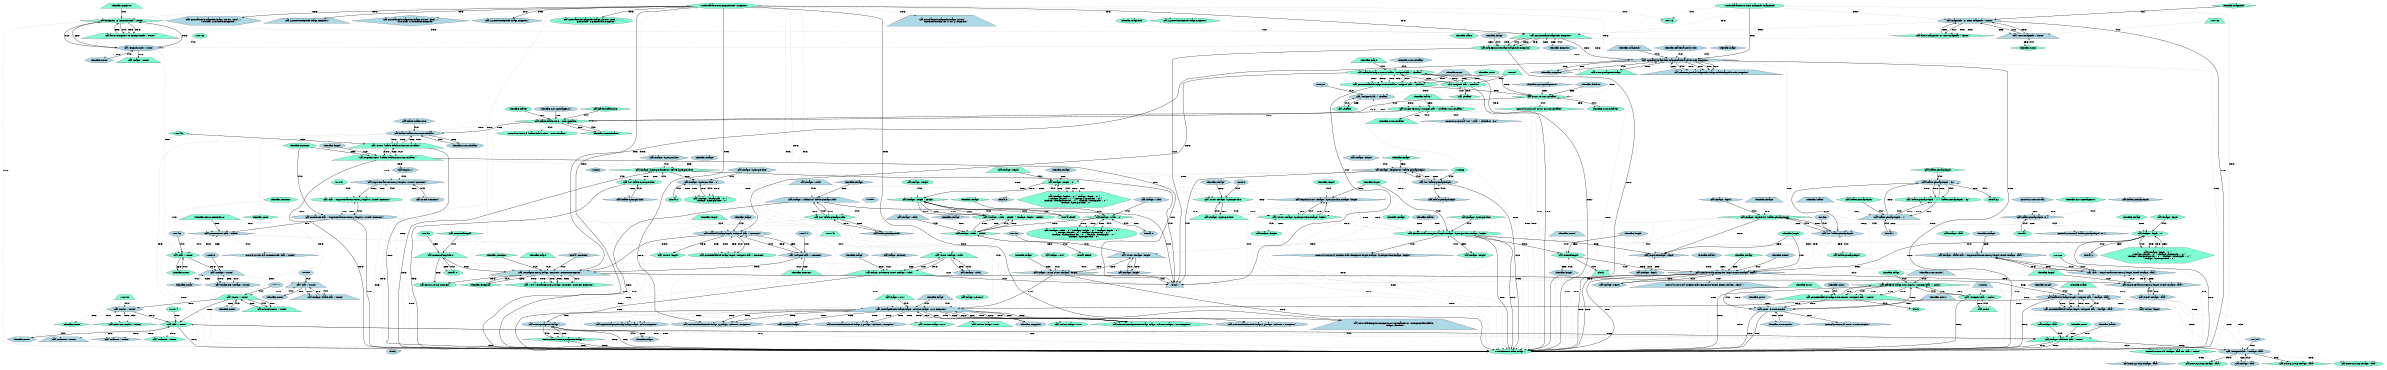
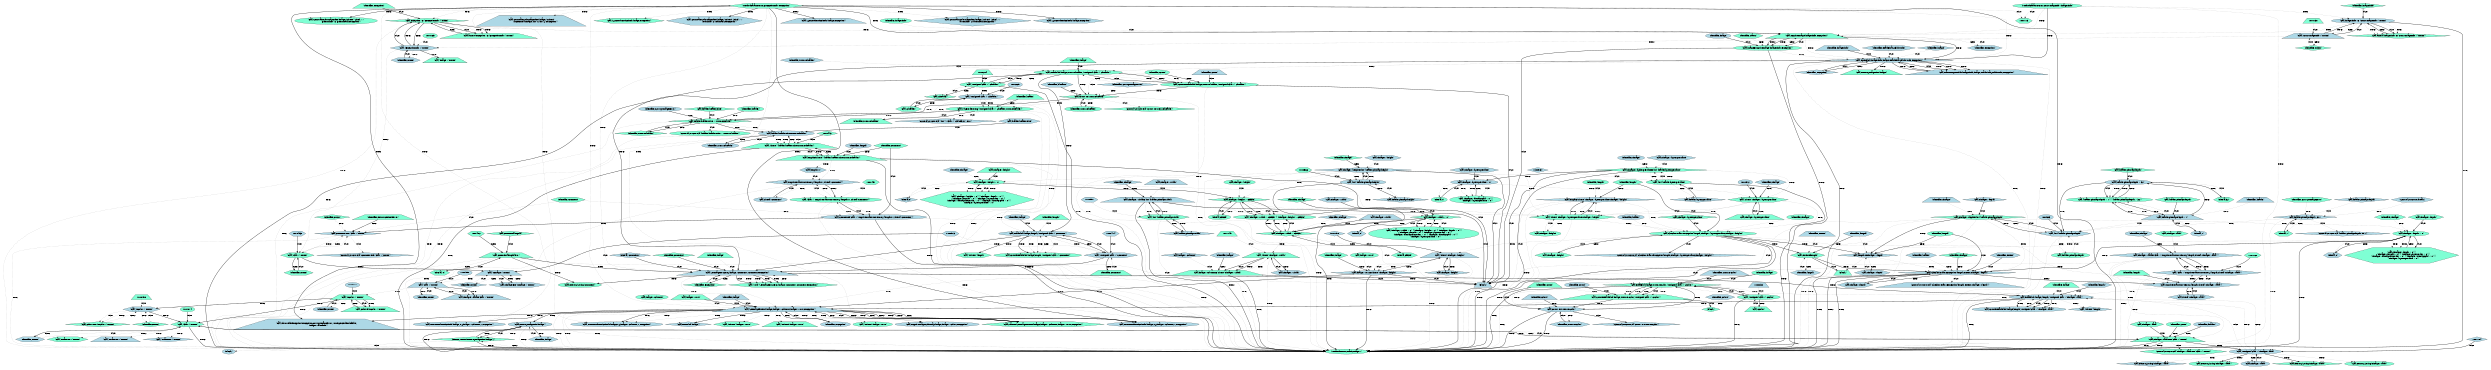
edge "(Call,comment == (char *) NULL)" -> "(Call,(unsigned char *) comment)": now "1000513" -> "(Call,(unsigned char *) comment)"
